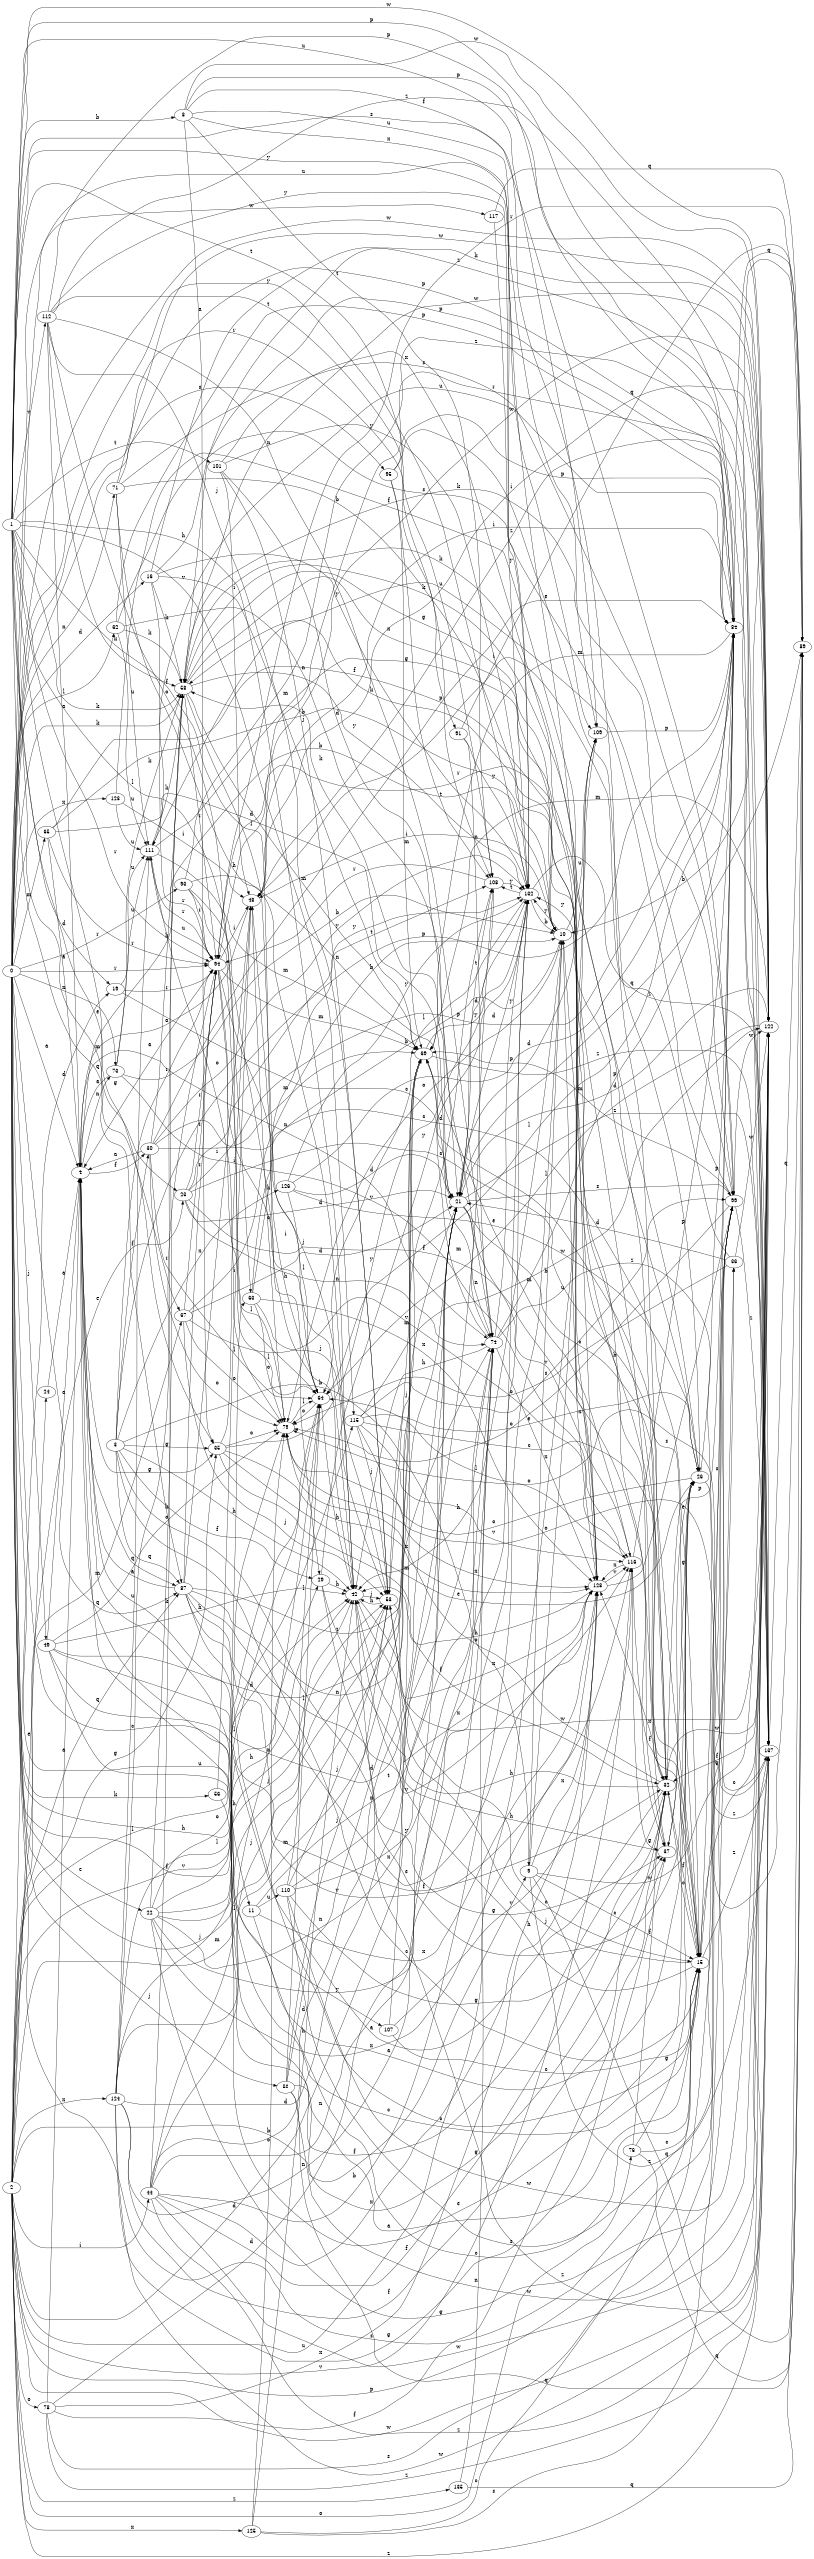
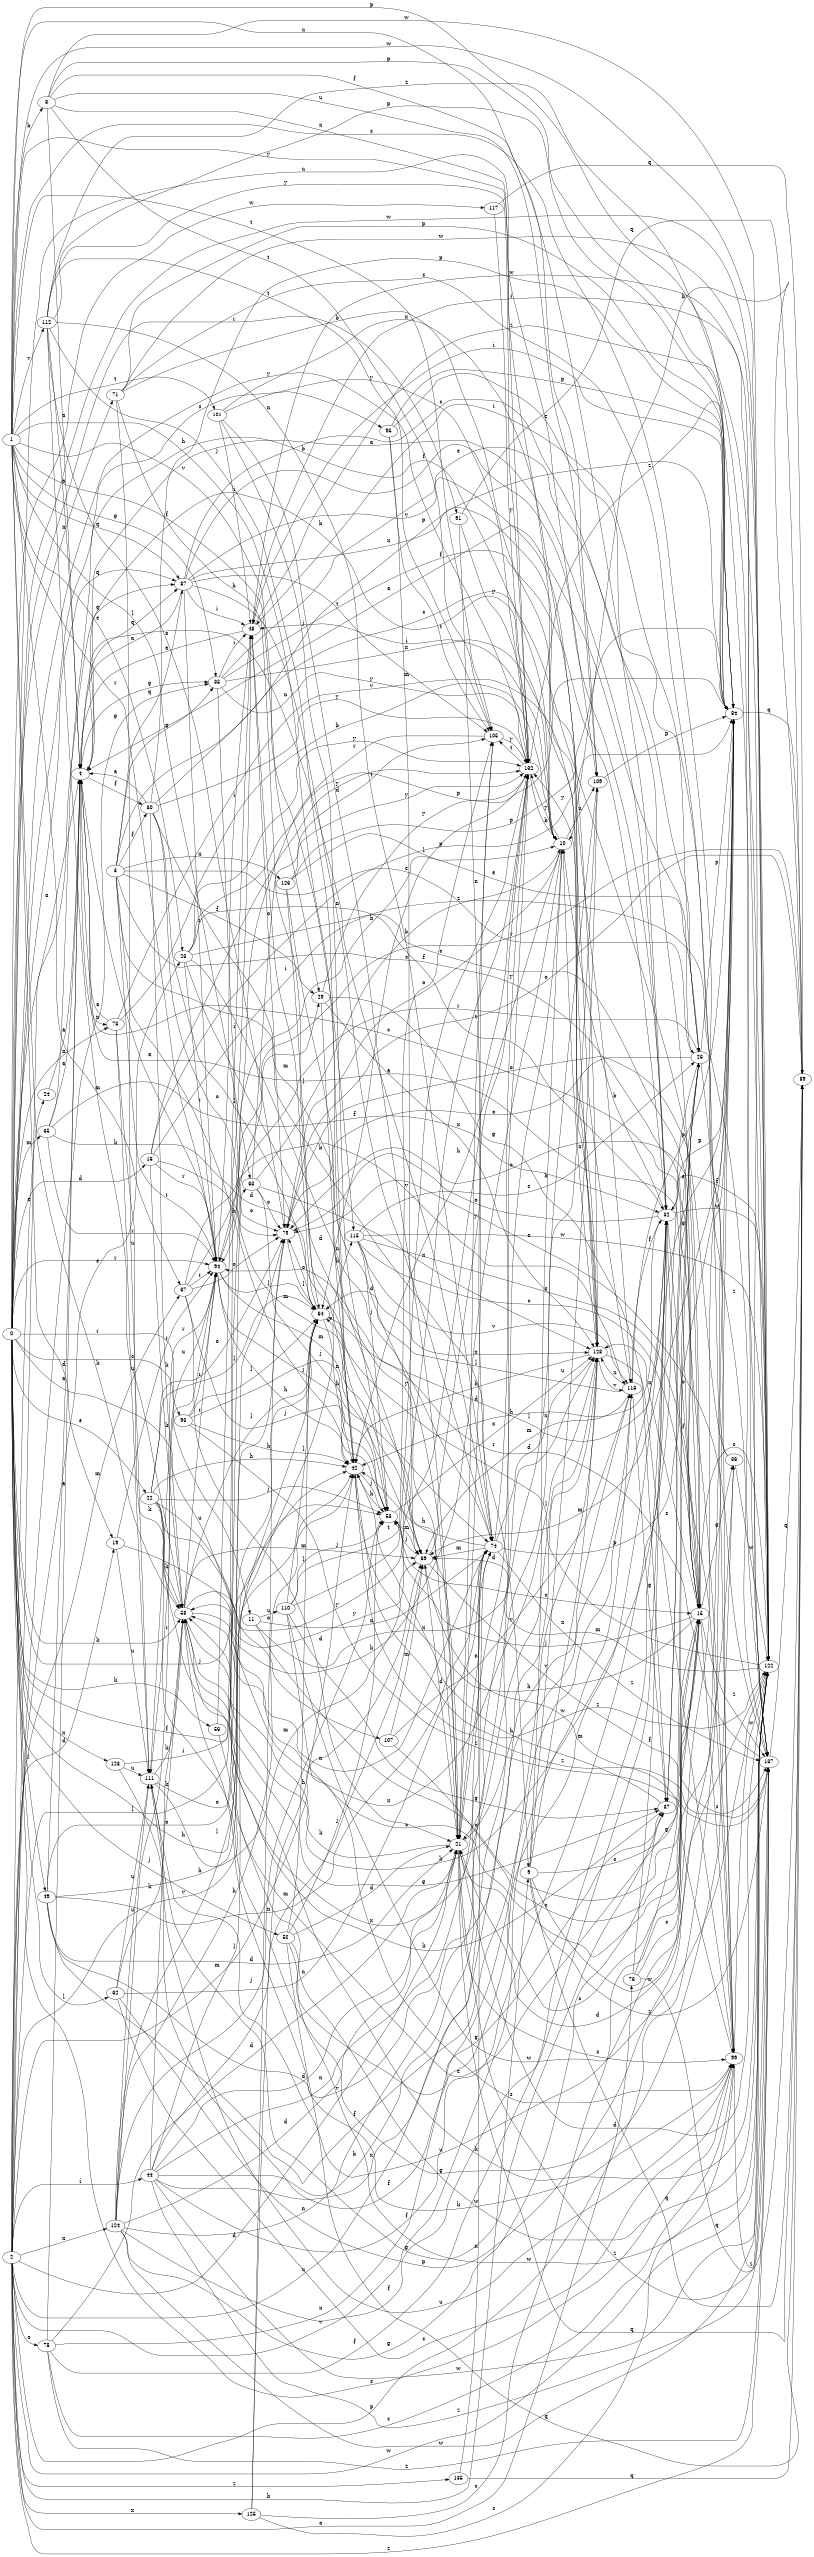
edge "8" -> "35": now "8" -> "4"
node "108": label "108" -> "105"
